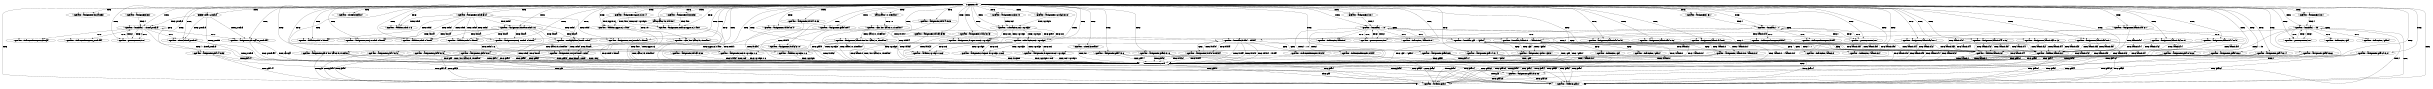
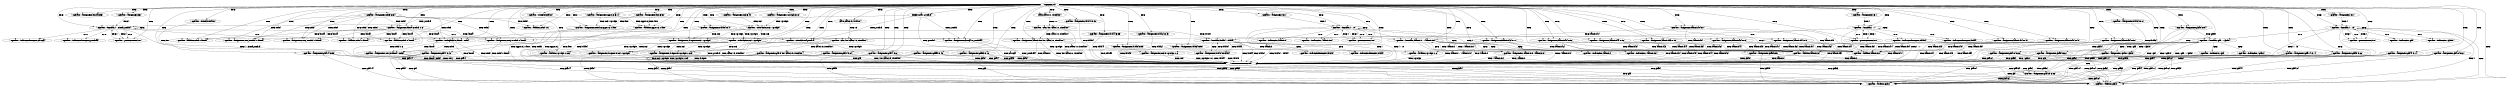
edge "(METHOD,rdu)" -> "(<operator>.assignment,i=0)": added, label "DDG:"
edge "(METHOD,rdu)" -> "(<operator>.assignment,idvh[3] = 98)": added, label "DDG:"
